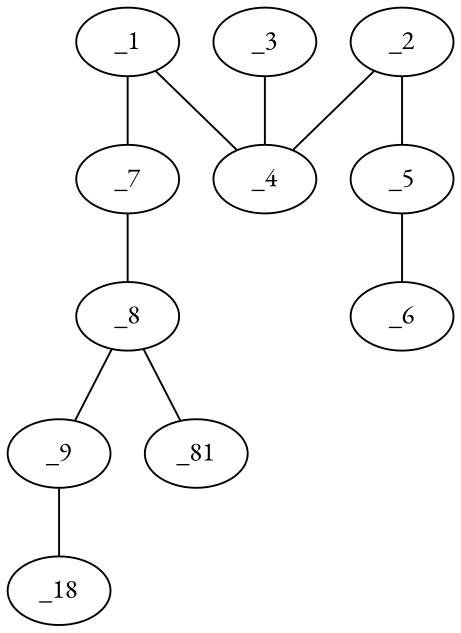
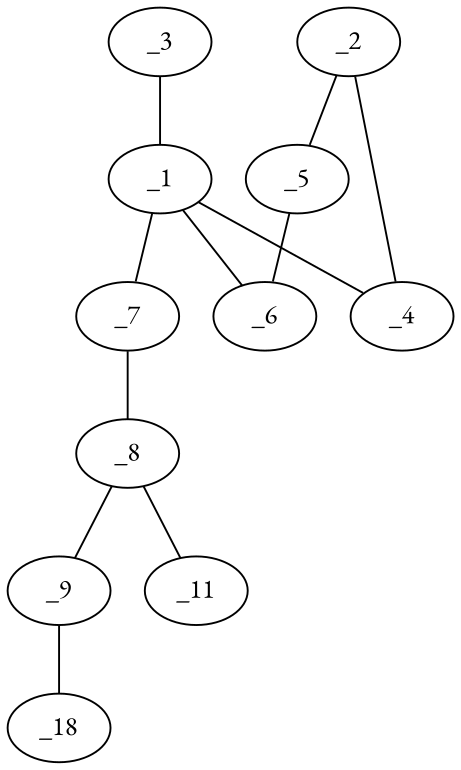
edge "_3" -- "_4": now "_3" -- "_1"
edge "_1" -- "_6": added
node "_81": label "_81" -> "_11"
